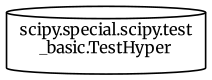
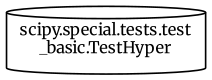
node "scipy.special.scipy.test _basic.TestHyper": label "scipy.special.scipy.test _basic.TestHyper" -> "scipy.special.tests.test _basic.TestHyper"
